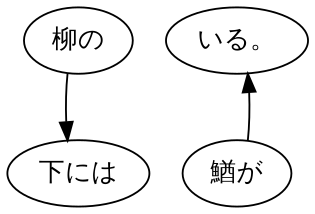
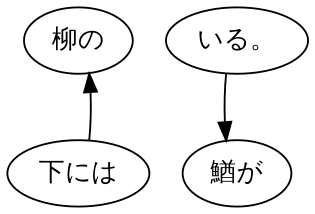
edge "柳の" -> "下には": reversed
edge "鰌が" -> "いる。": reversed
